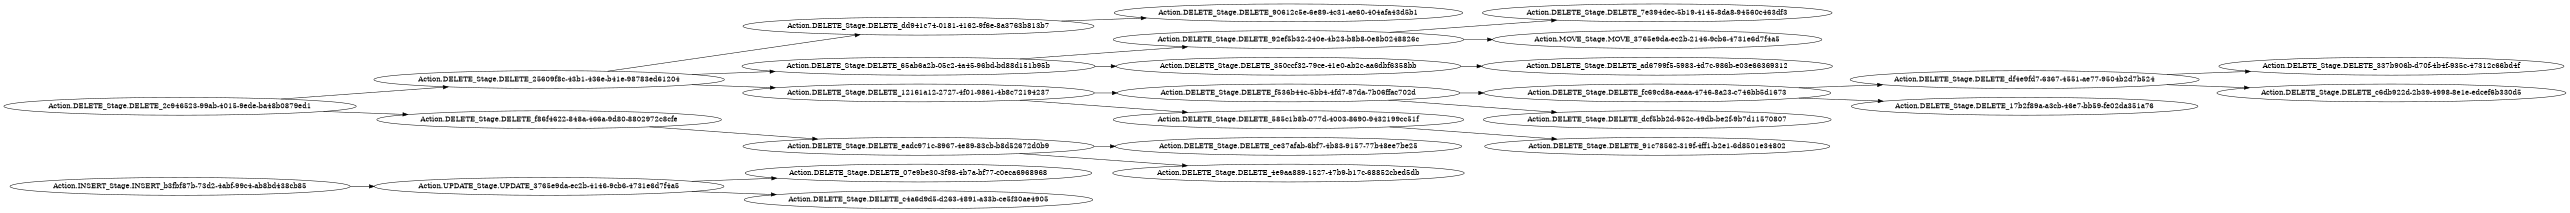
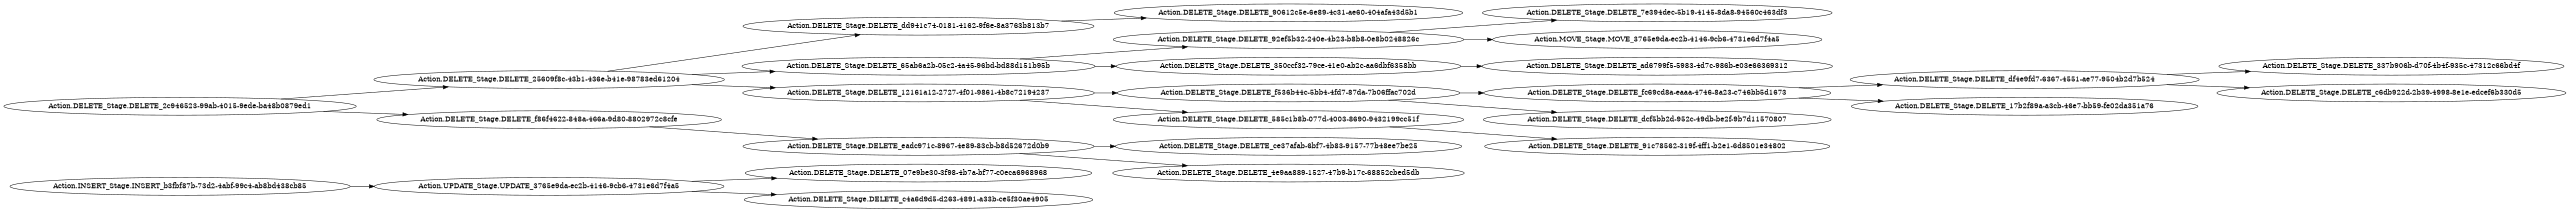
node "Action.MOVE_Stage.MOVE_3765e9da-ec2b-2146-9cb6-4731e6d7f4a5": label "Action.MOVE_Stage.MOVE_3765e9da-ec2b-2146-9cb6-4731e6d7f4a5" -> "Action.MOVE_Stage.MOVE_3765e9da-ec2b-4146-9cb6-4731e6d7f4a5"
